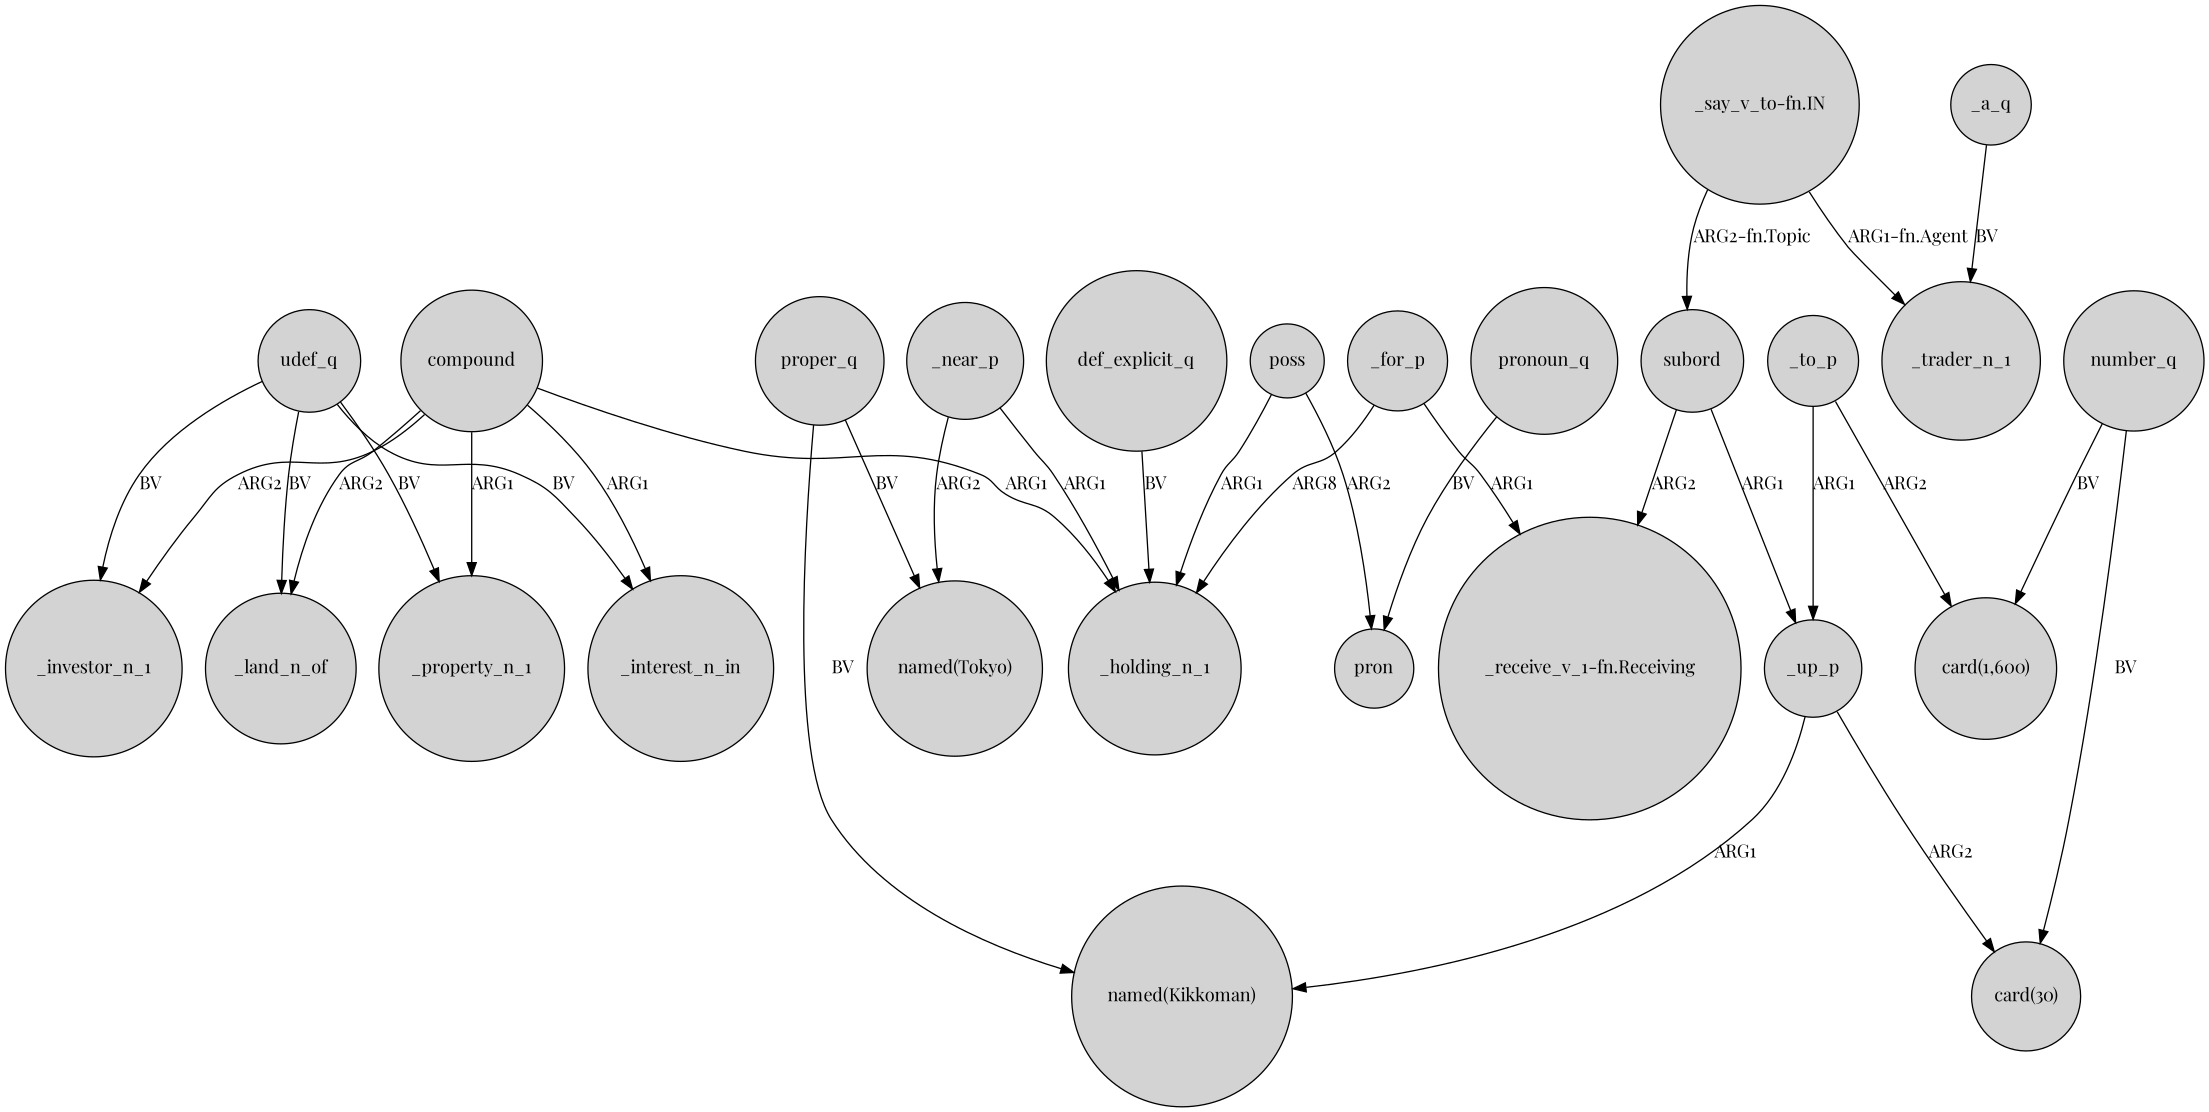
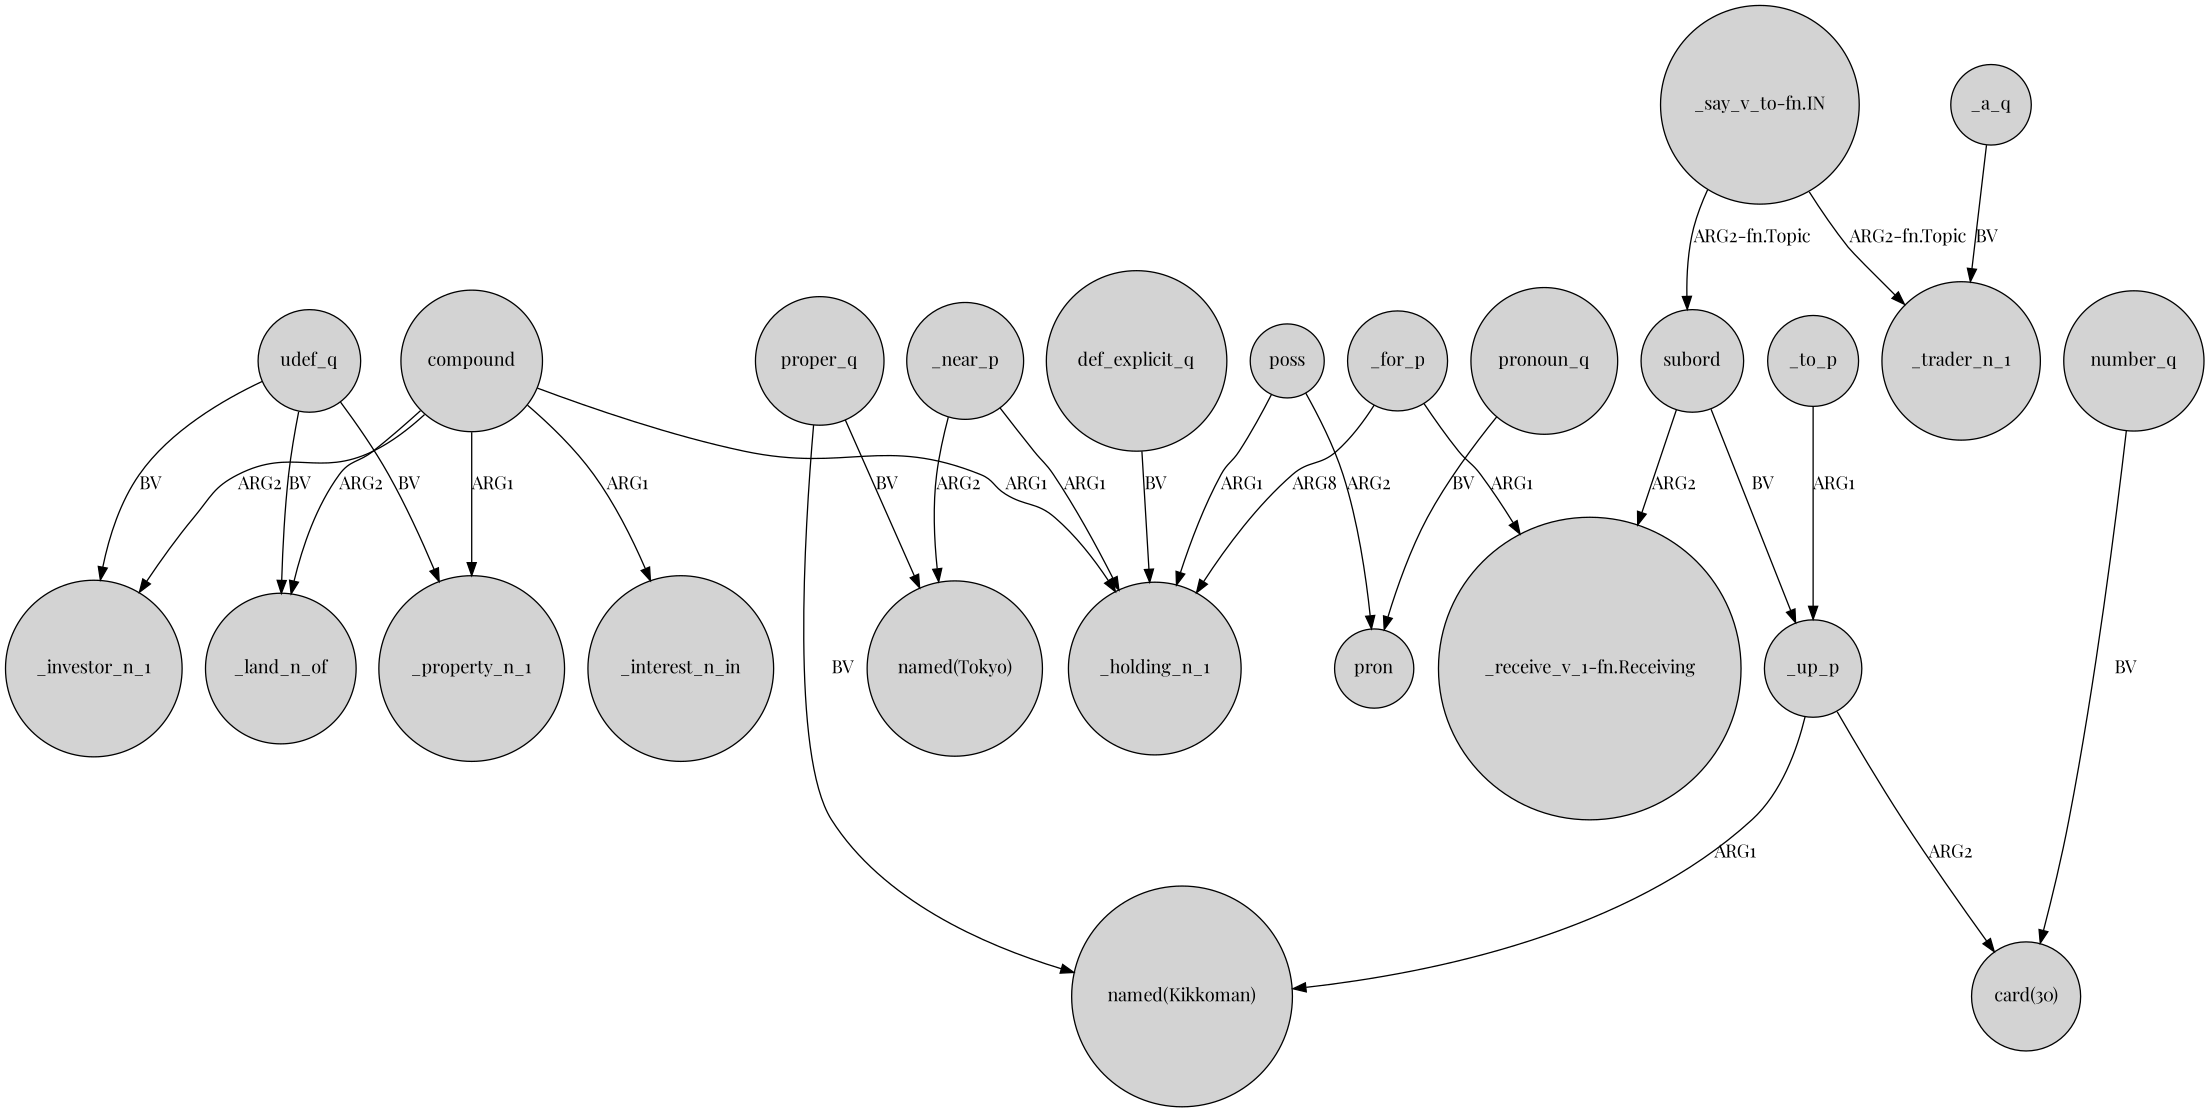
edge "_say_v_to-fn.IN" -> "_trader_n_1": label "ARG1-fn.Agent" -> "ARG2-fn.Topic"
edge "udef_q" -> "_interest_n_in": removed, label "BV"
edge "subord" -> "_up_p": label "ARG1" -> "BV"
node "card(1,600)": removed
